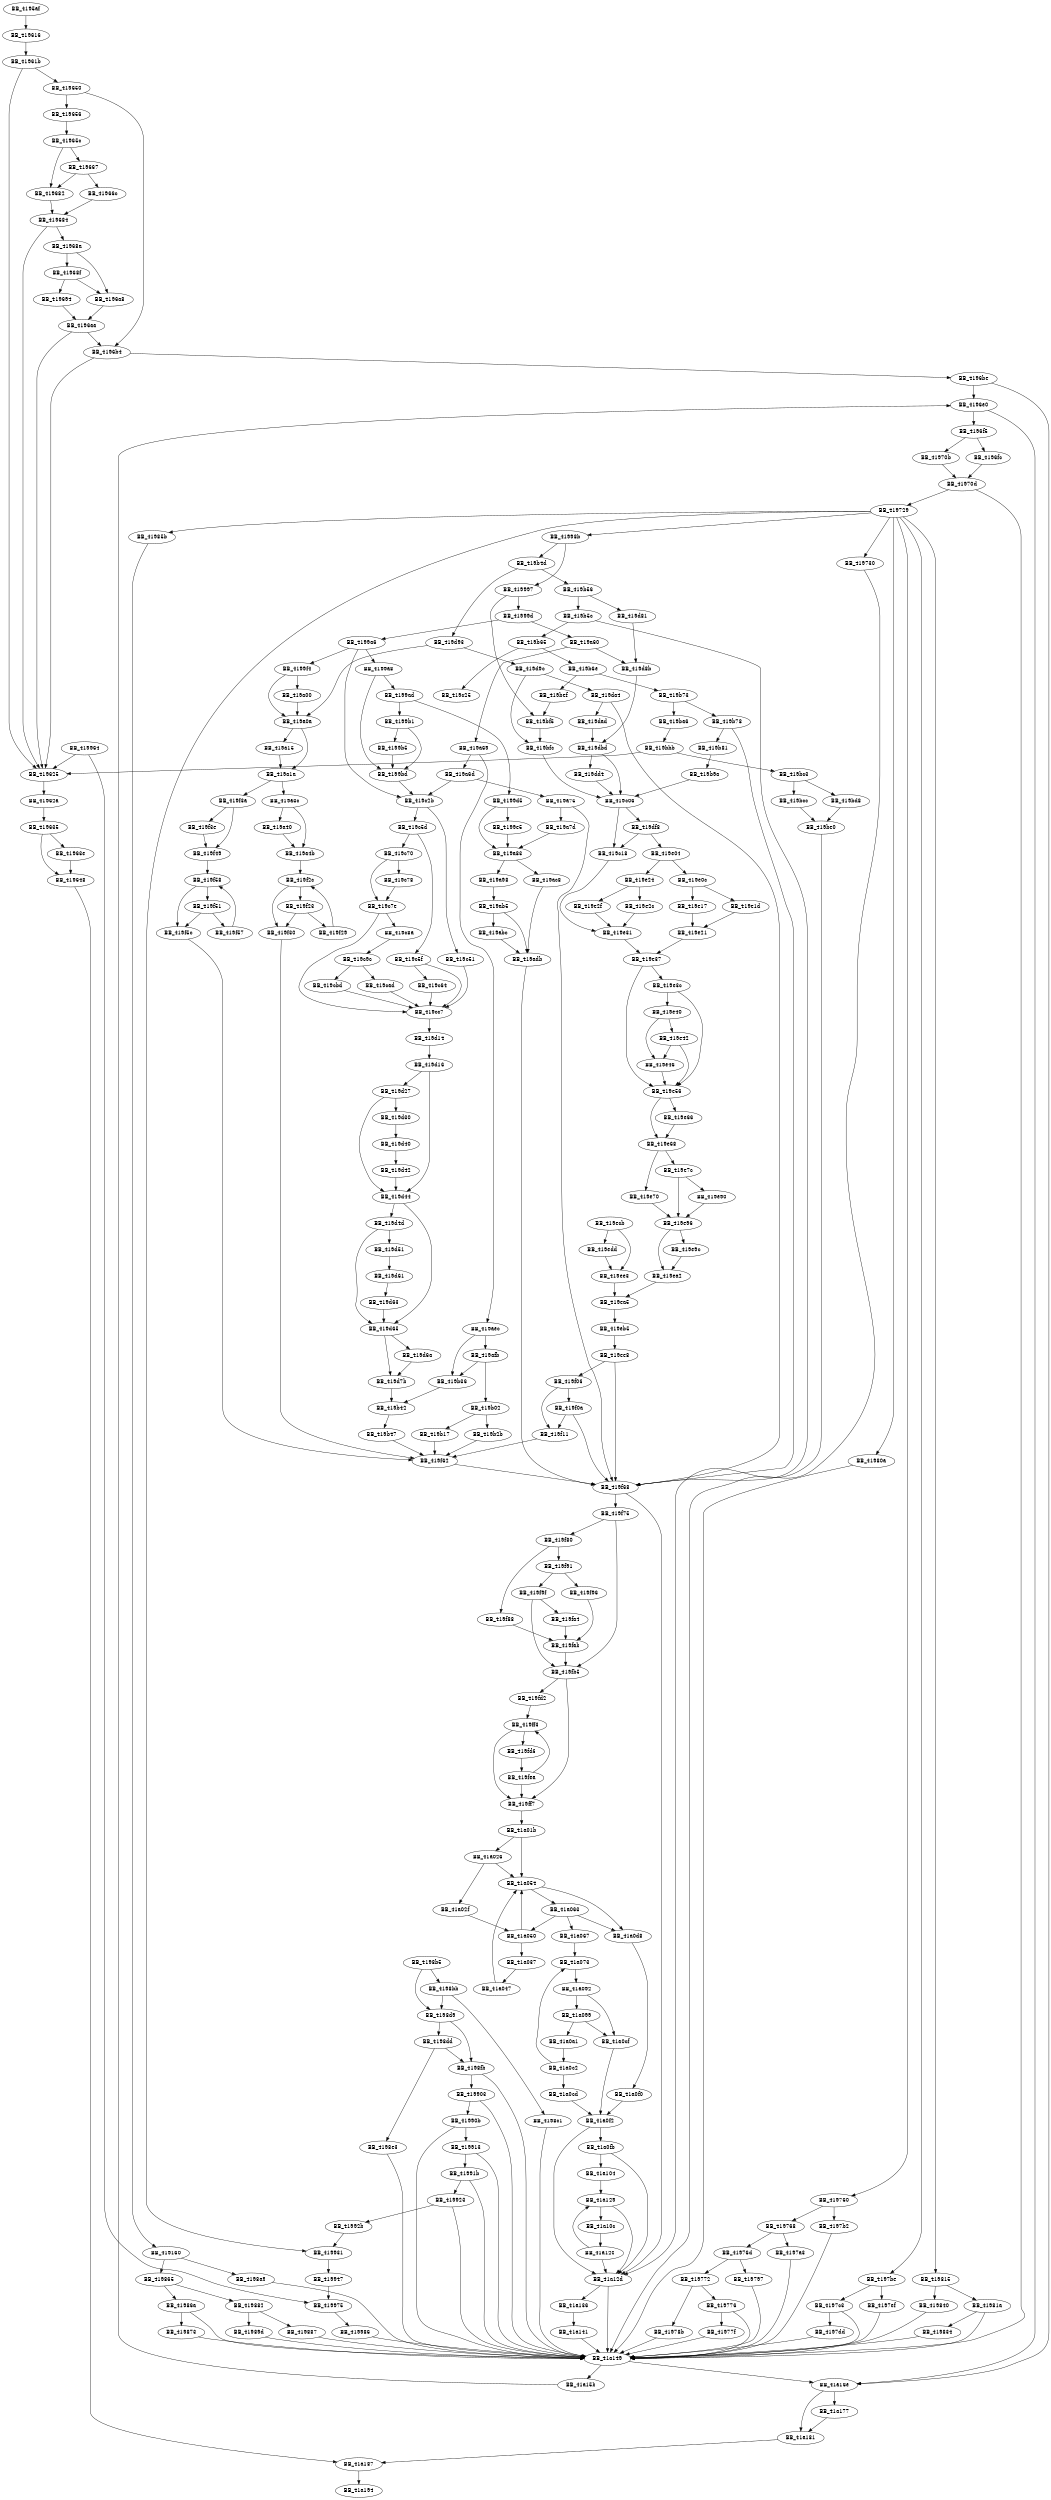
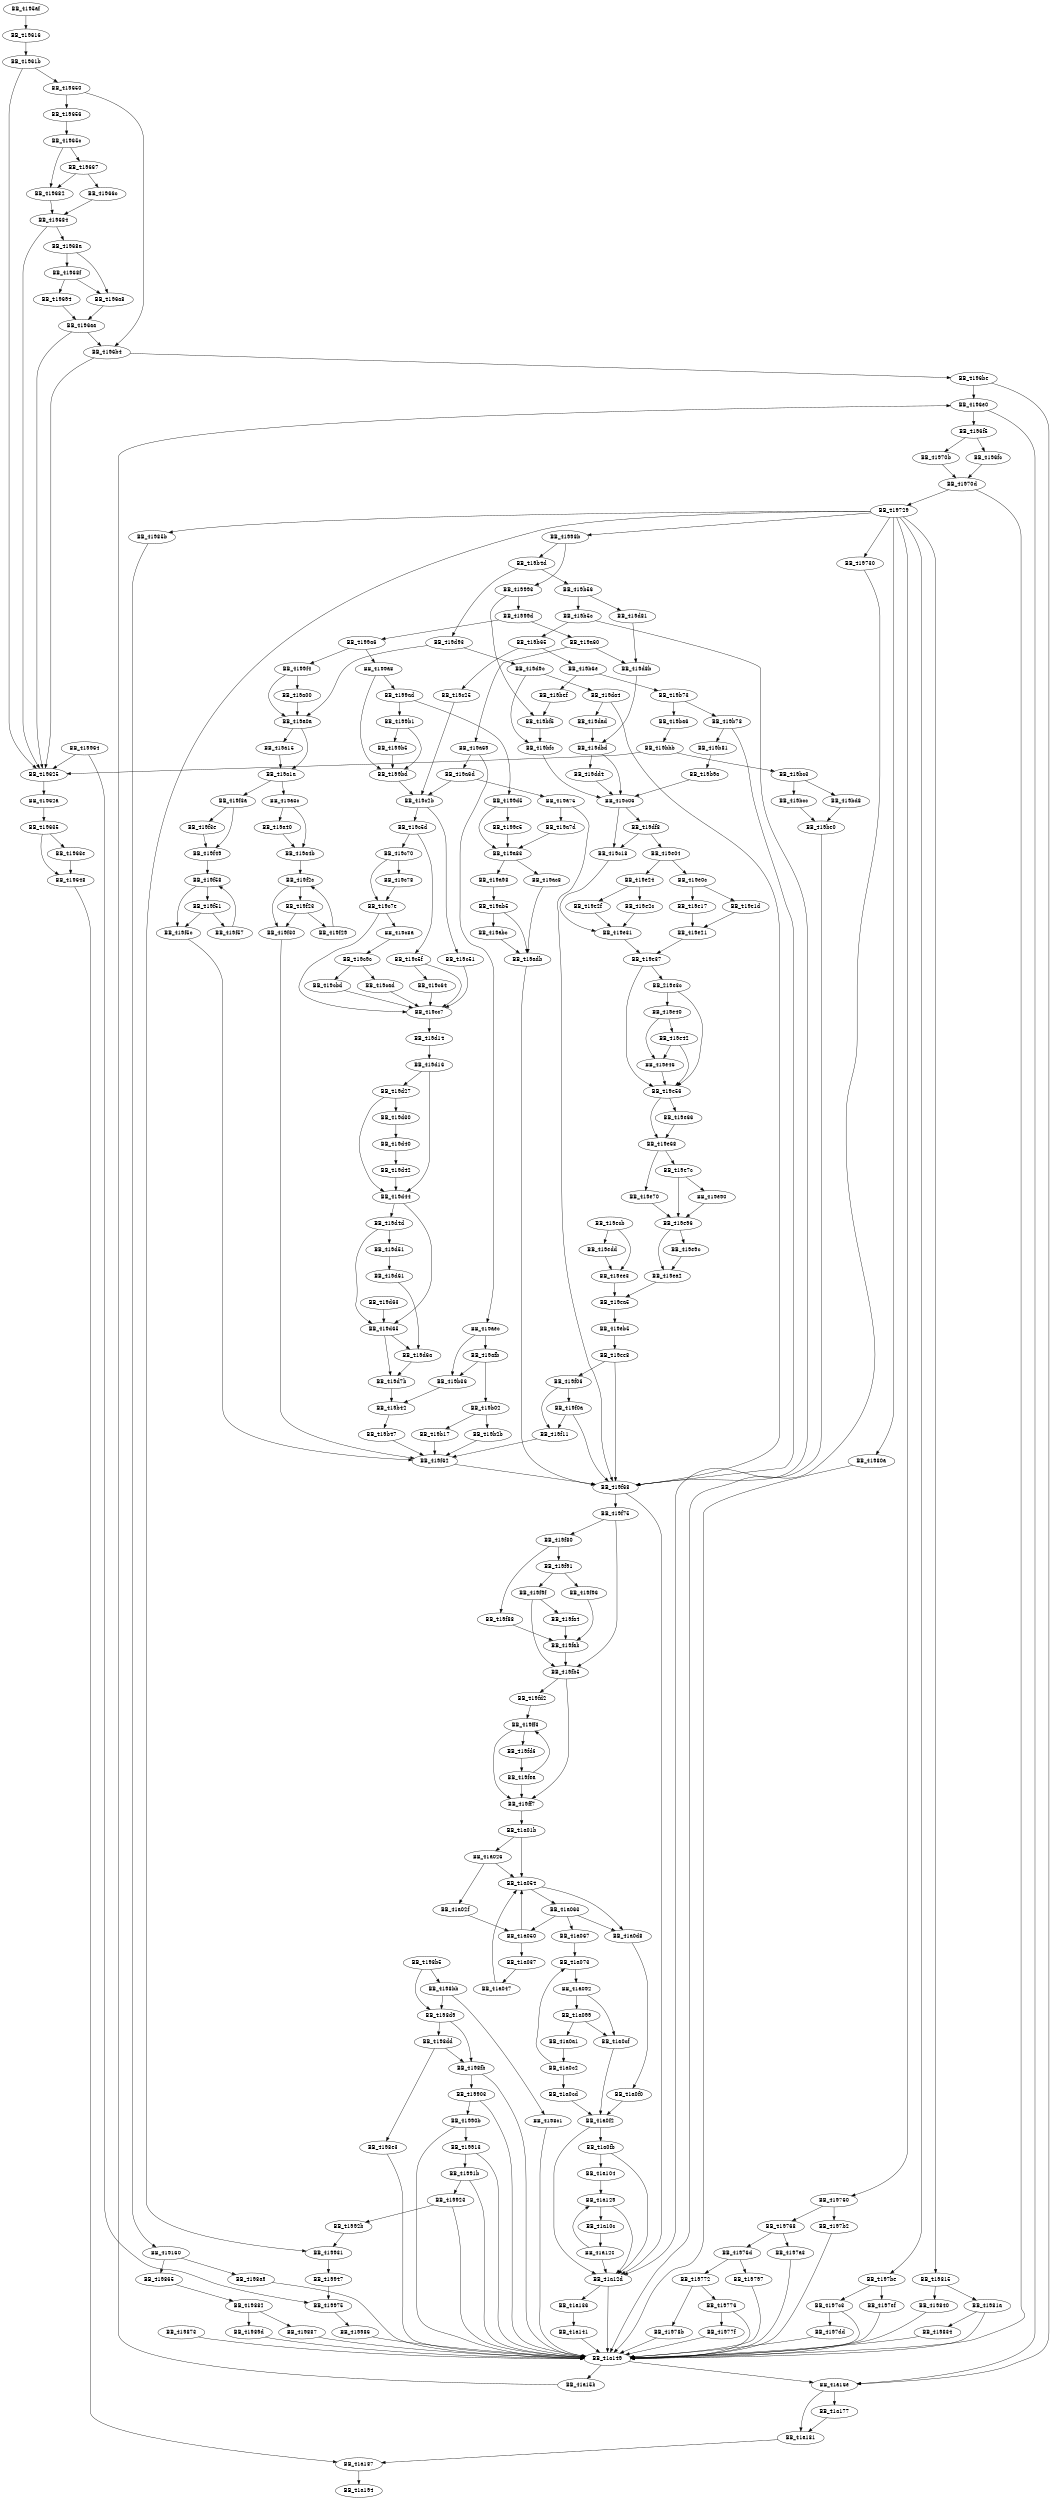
node "BB_419997": label "BB_419997" -> "BB_419993"
edge "BB_4199a6" -> "BB_419c2b": now "BB_419c25" -> "BB_419c2b"
node "BB_419e3c": label "BB_419e3c" -> "BB_219e3c"
edge "BB_419d61" -> "BB_419d63": now "BB_419d61" -> "BB_419d6a"
node "BB_41986a": removed
